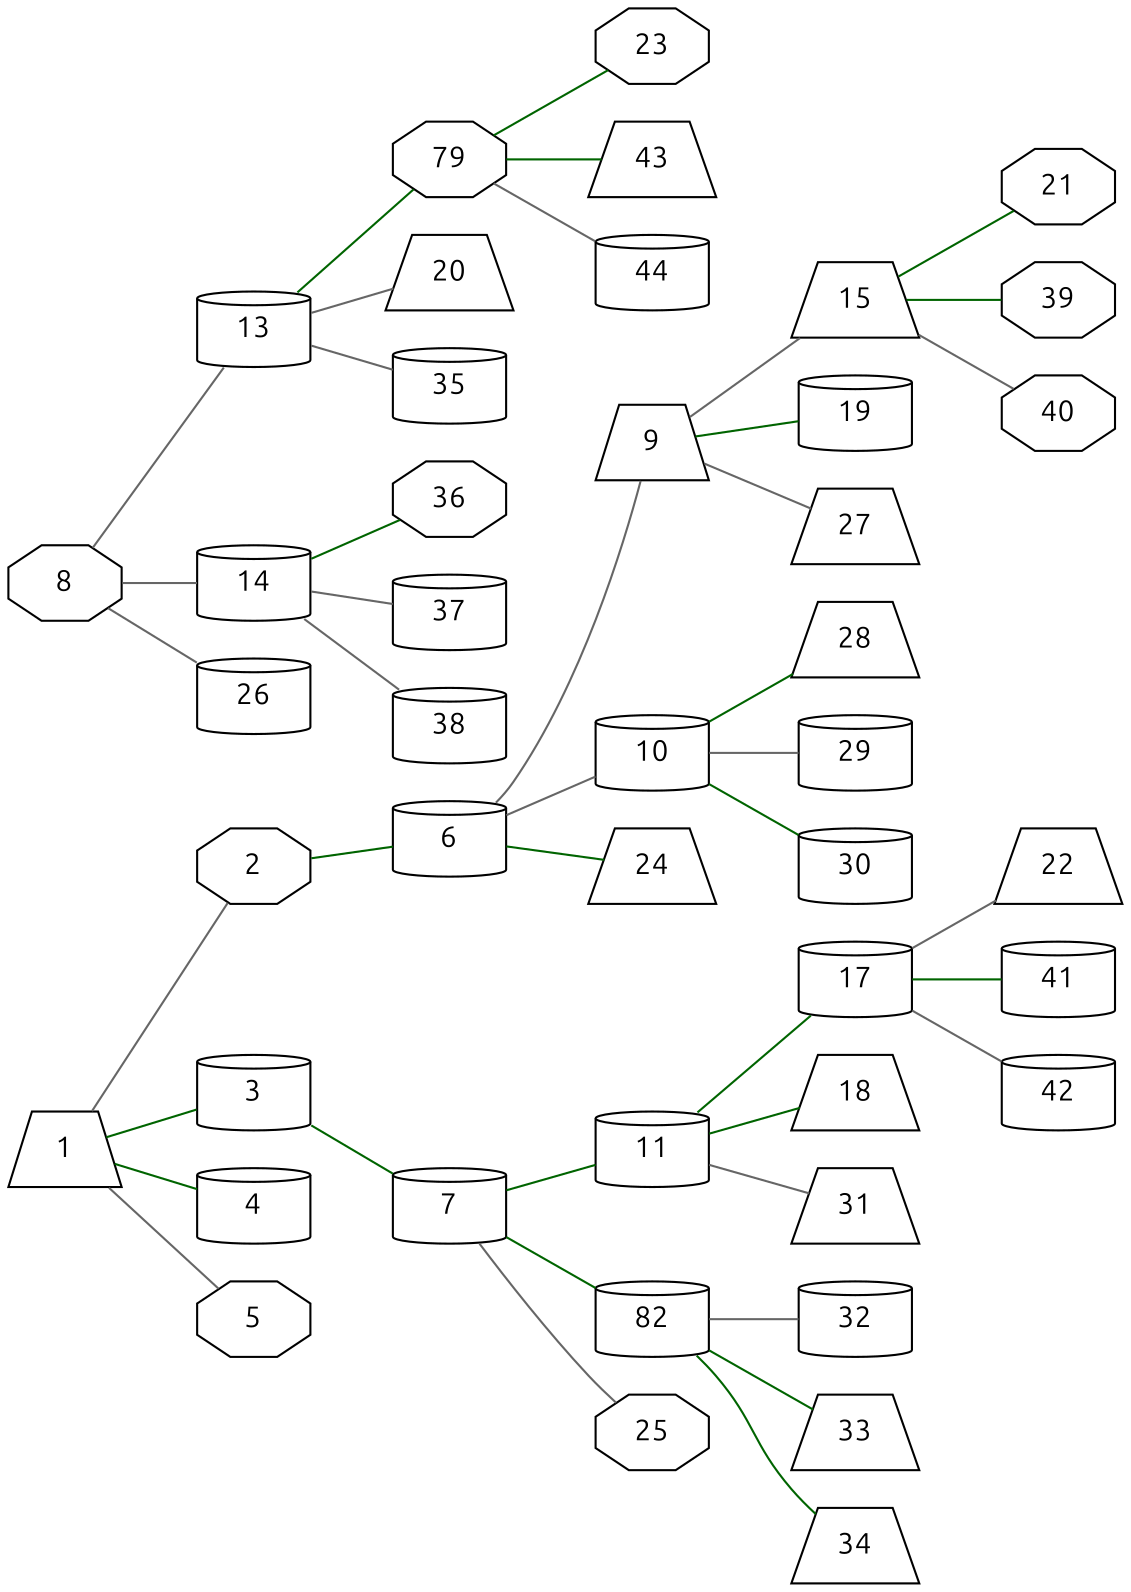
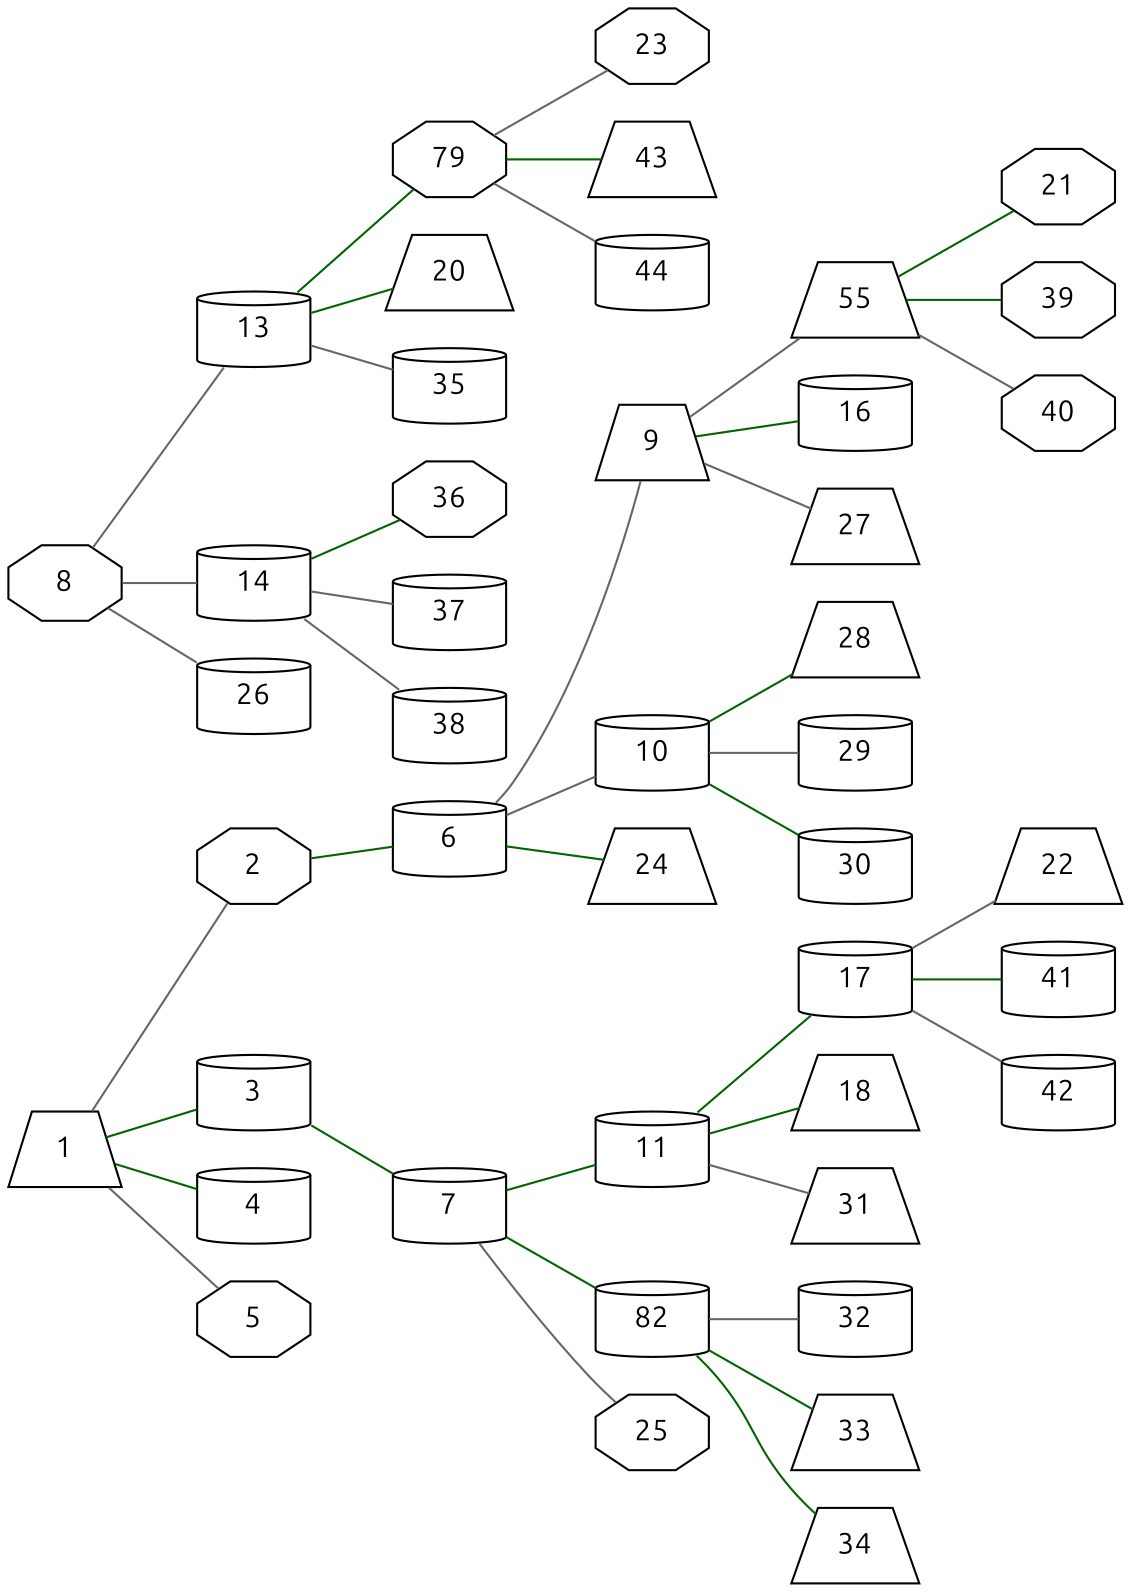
edge "23" -- "79": color darkgreen -> gray40
node "15": label "15" -> "55"
edge "20" -- "13": color gray40 -> darkgreen
node "19": label "19" -> "16"
